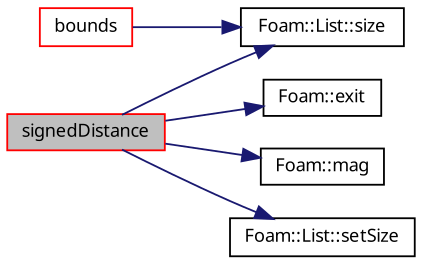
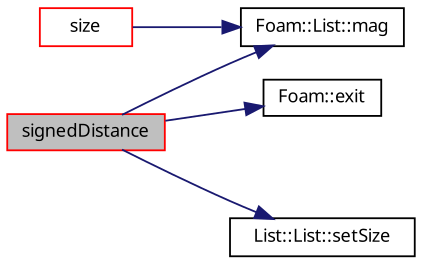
node "bounds": label "bounds" -> "size"
node "Foam::List::size": label "Foam::List::size" -> "Foam::List::mag"
node "Foam::mag": removed
node "Foam::List::setSize": label "Foam::List::setSize" -> "List::List::setSize"
